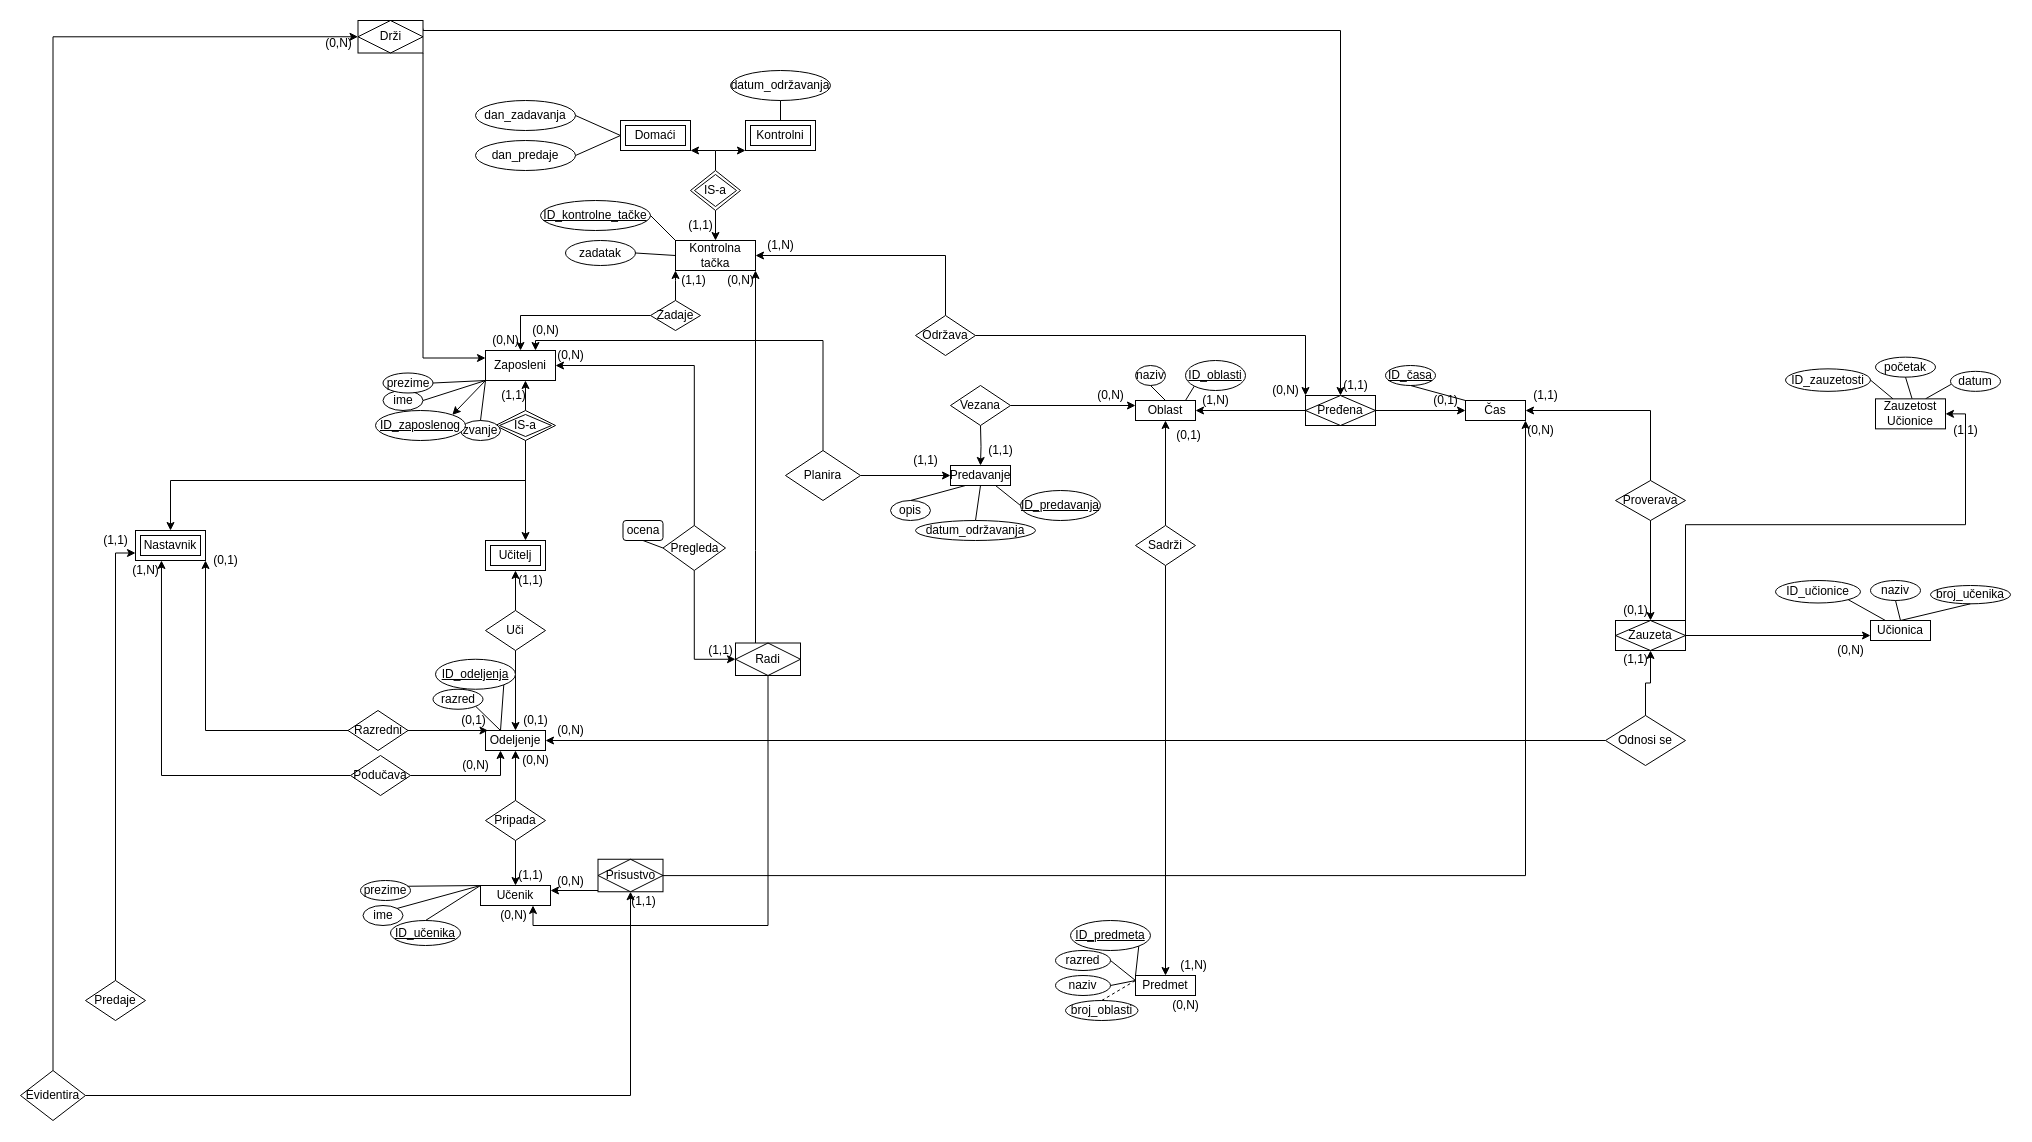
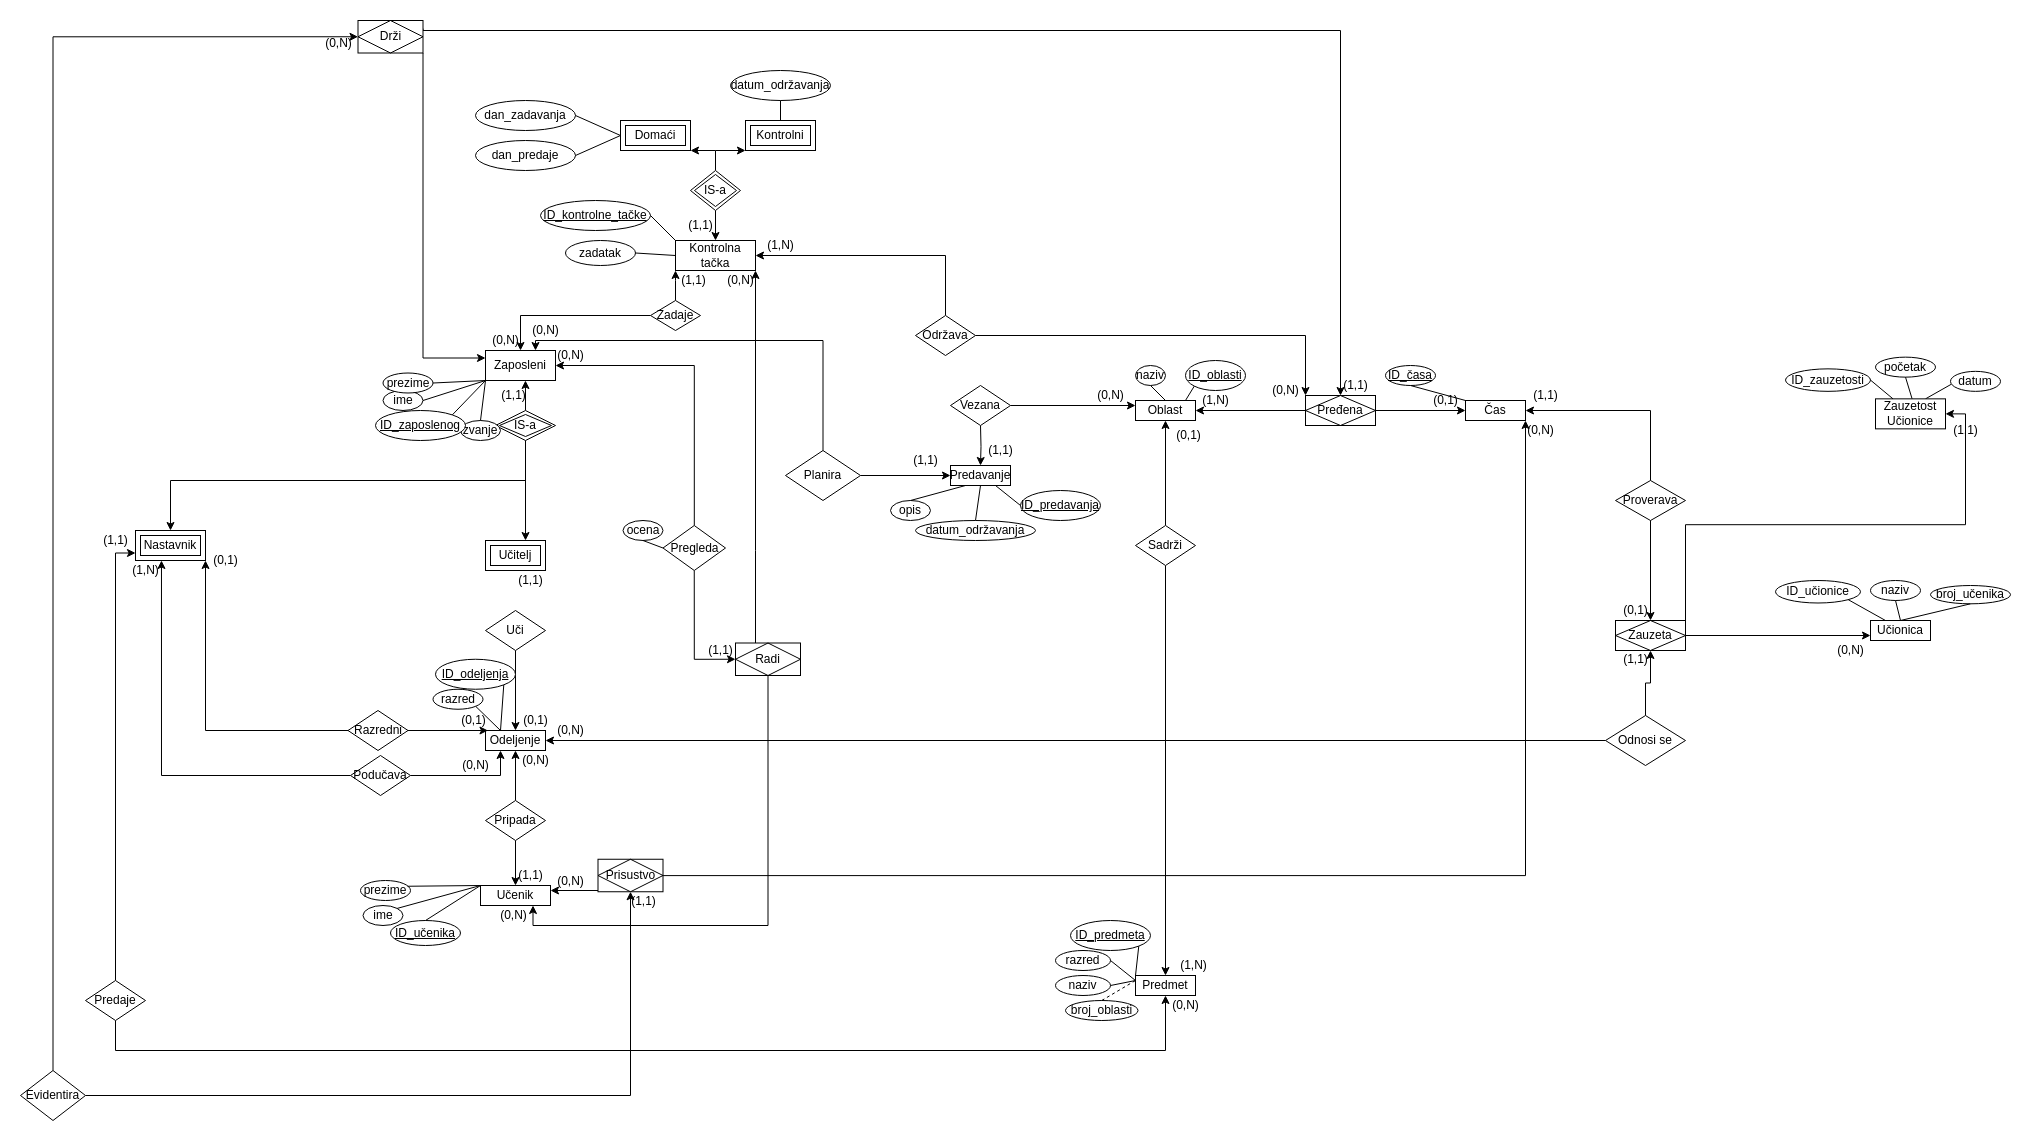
edge "Zaposleni" -> "ID_zaposlenog": arrowhead classic -> none
node "ocena": shape rounded rectangle -> ellipse
edge "Uči" -> "Učitelj": removed
edge "Predaje" -> "Predmet": added
